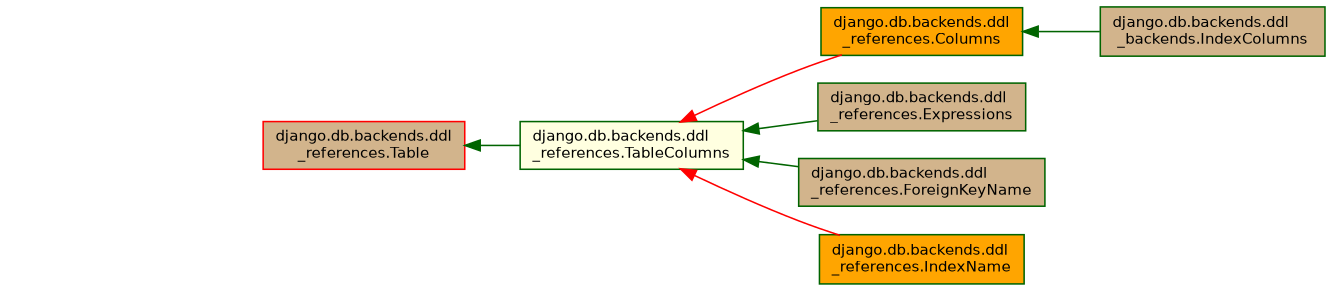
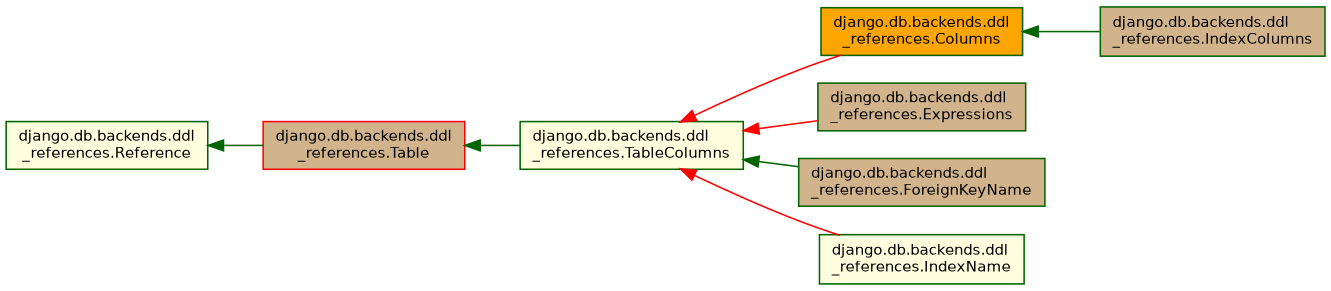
node "django.db.backends.ddl _backends.IndexColumns": label "django.db.backends.ddl _backends.IndexColumns" -> "django.db.backends.ddl _references.IndexColumns"
edge "django.db.backends.ddl _references.Expressions" -> "django.db.backends.ddl _references.TableColumns": color darkgreen -> red
node "django.db.backends.ddl _references.Reference": added
node "django.db.backends.ddl _references.IndexName": fillcolor orange -> lightyellow
